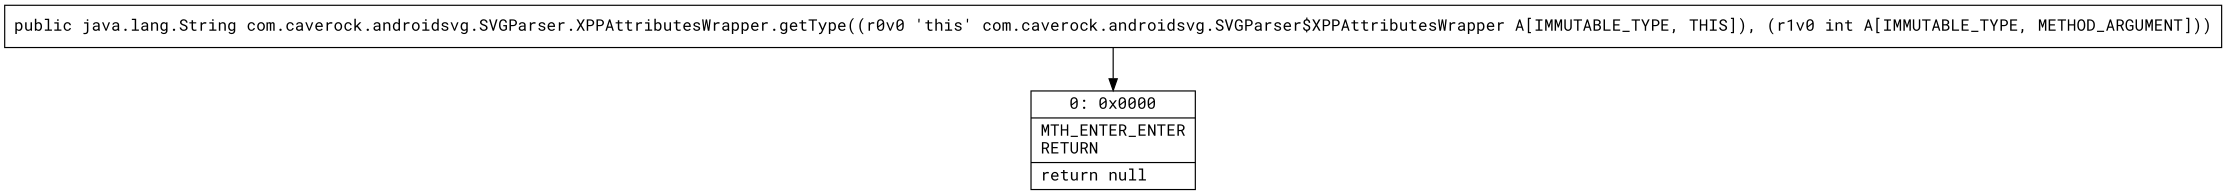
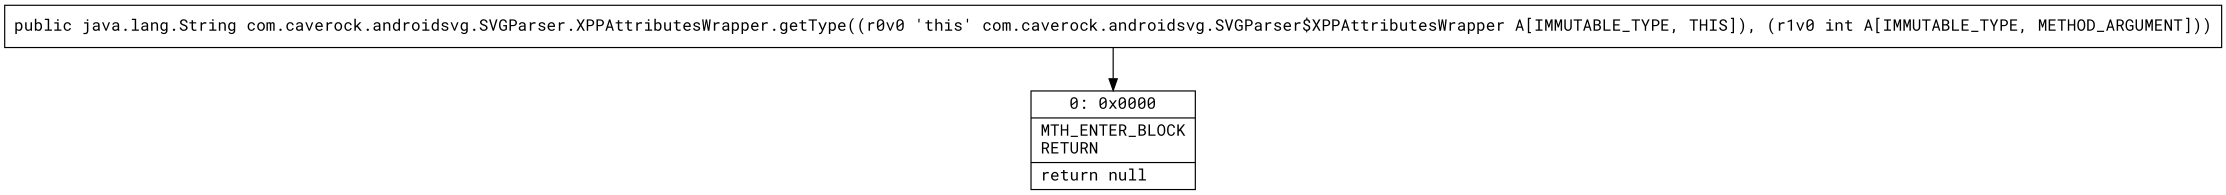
node "0: 0x0000": text "MTH_ENTER_ENTER" -> "MTH_ENTER_BLOCK"
